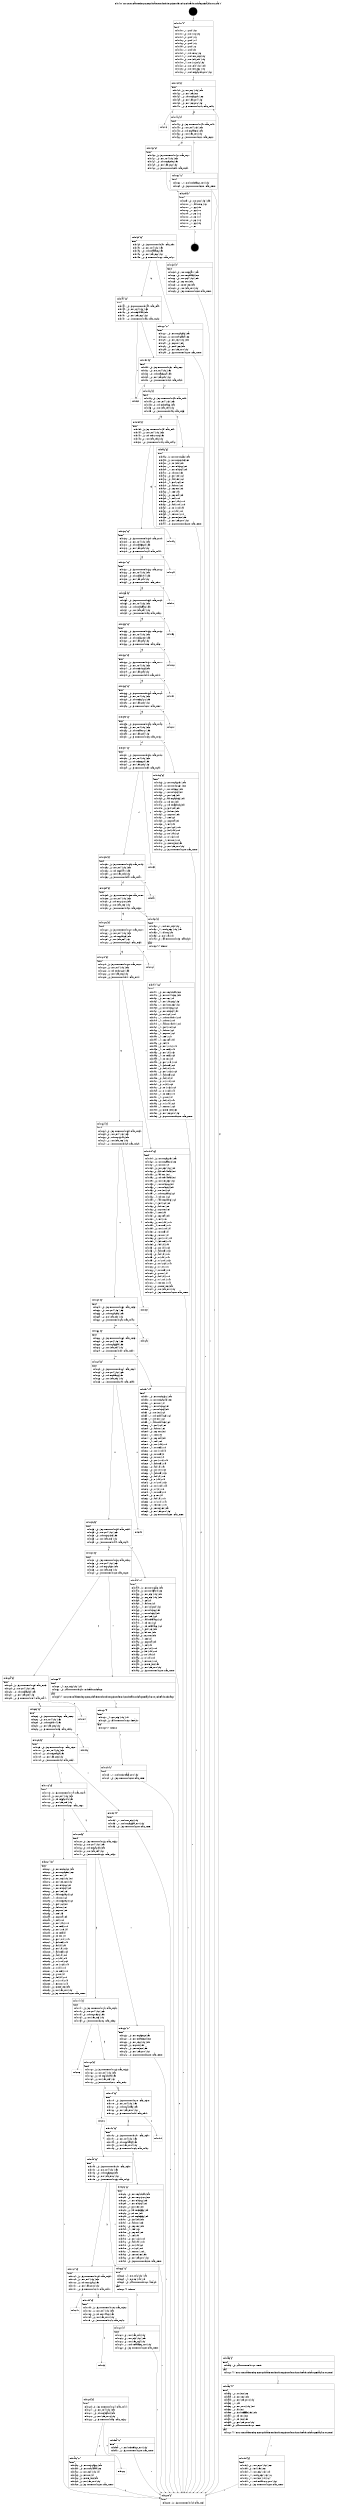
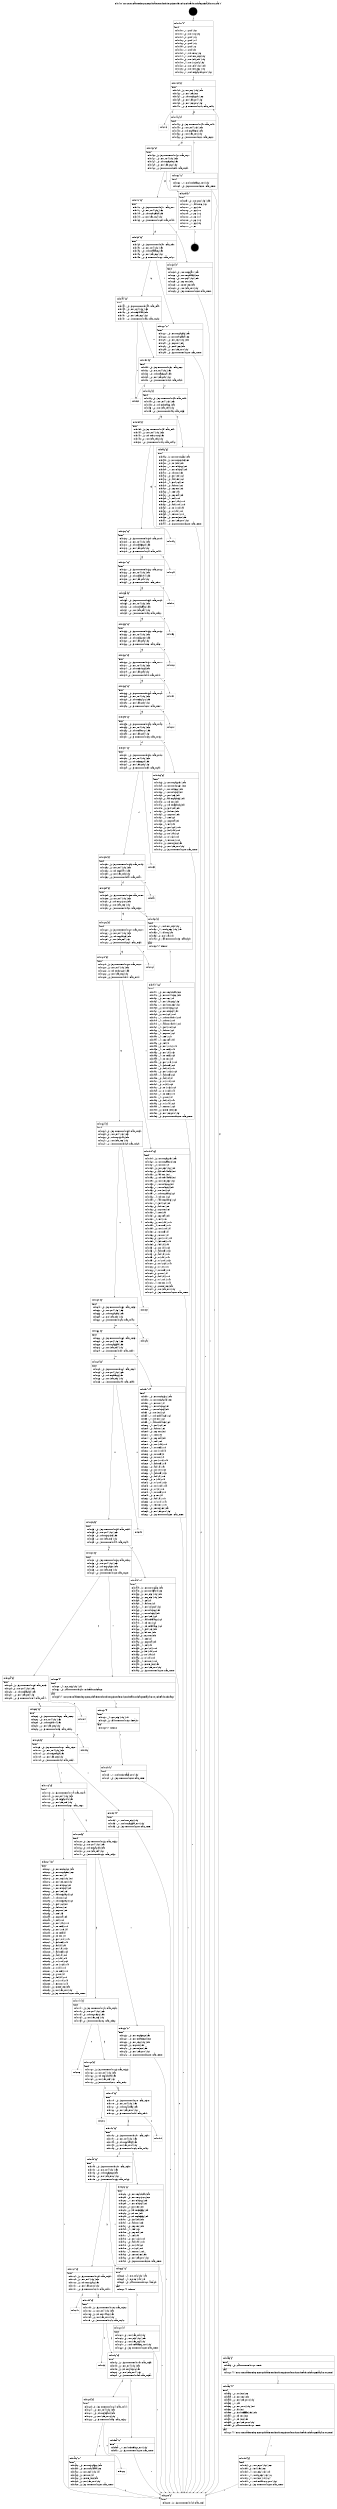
node "0x401472 [25]": added
edge "0x402112" -> "0x4017ab [25]": now "0x401792 [25]" -> "0x4017ab [25]"
node "0x4017f6 [25]": added
